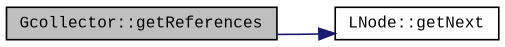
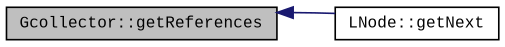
edge "Gcollector::getReferences" -> "LNode::getNext": reversed
